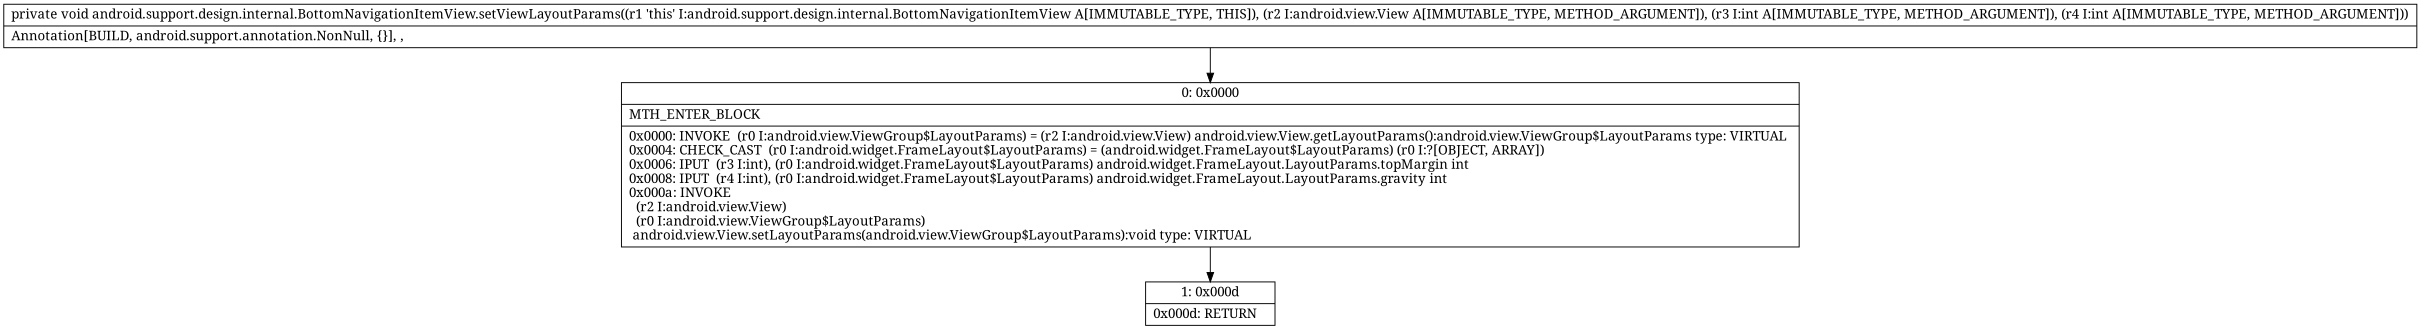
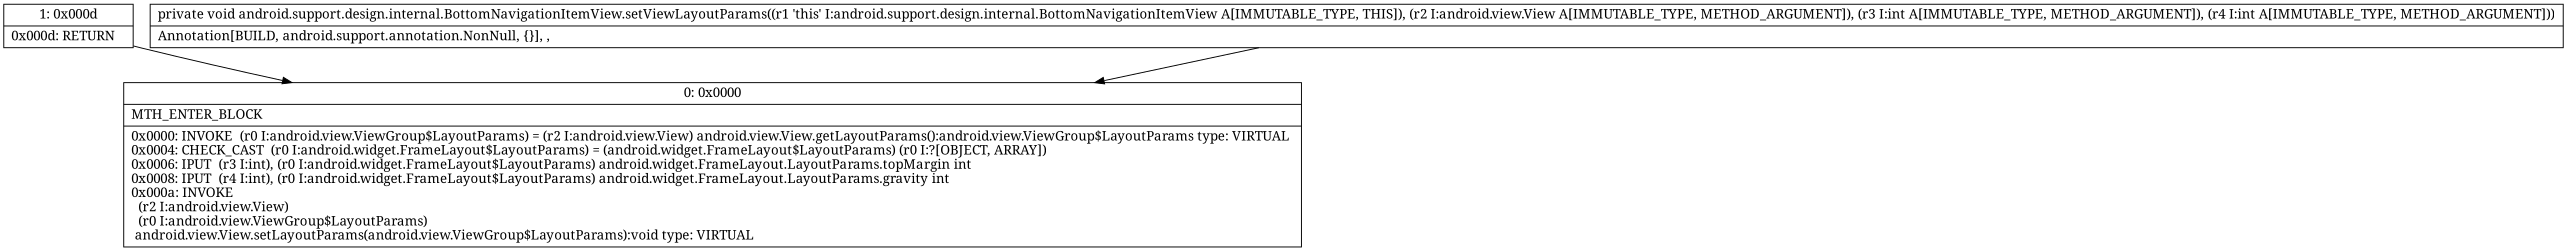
edge "0: 0x0000" -> "1: 0x000d": reversed
